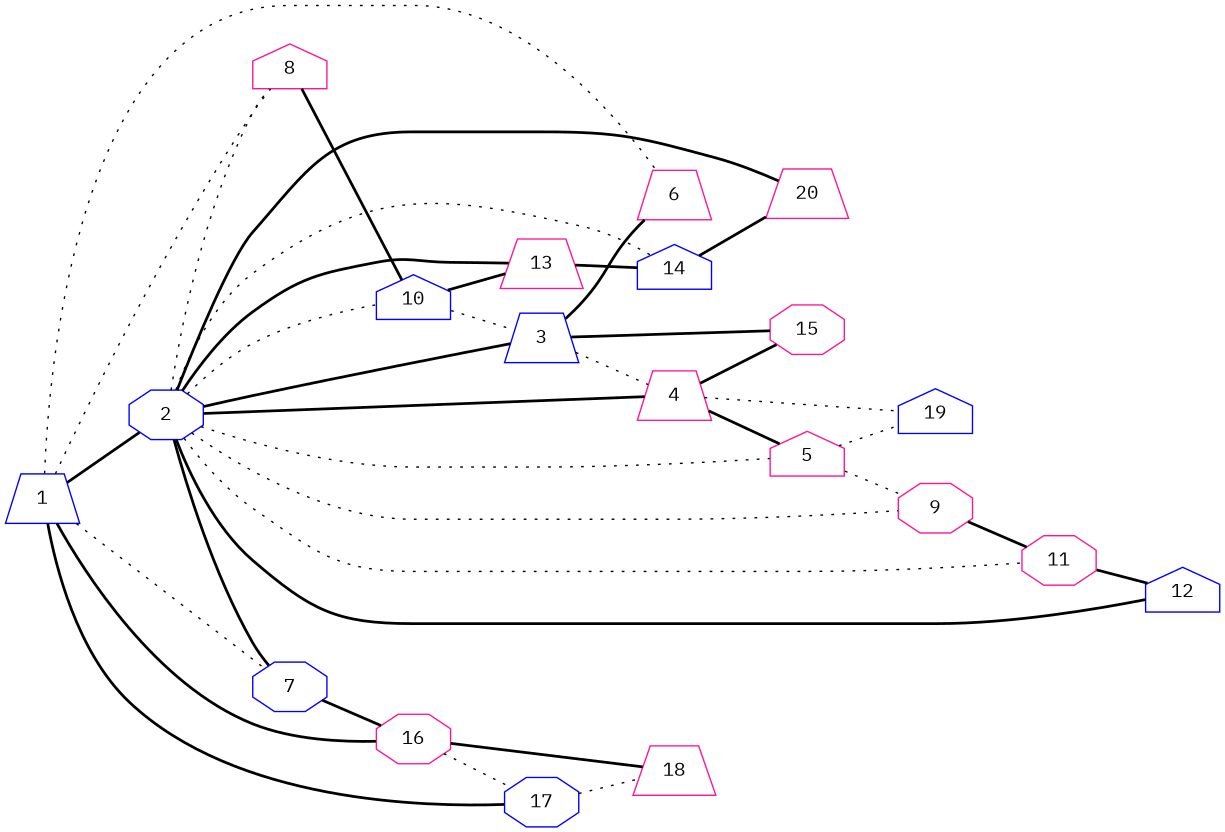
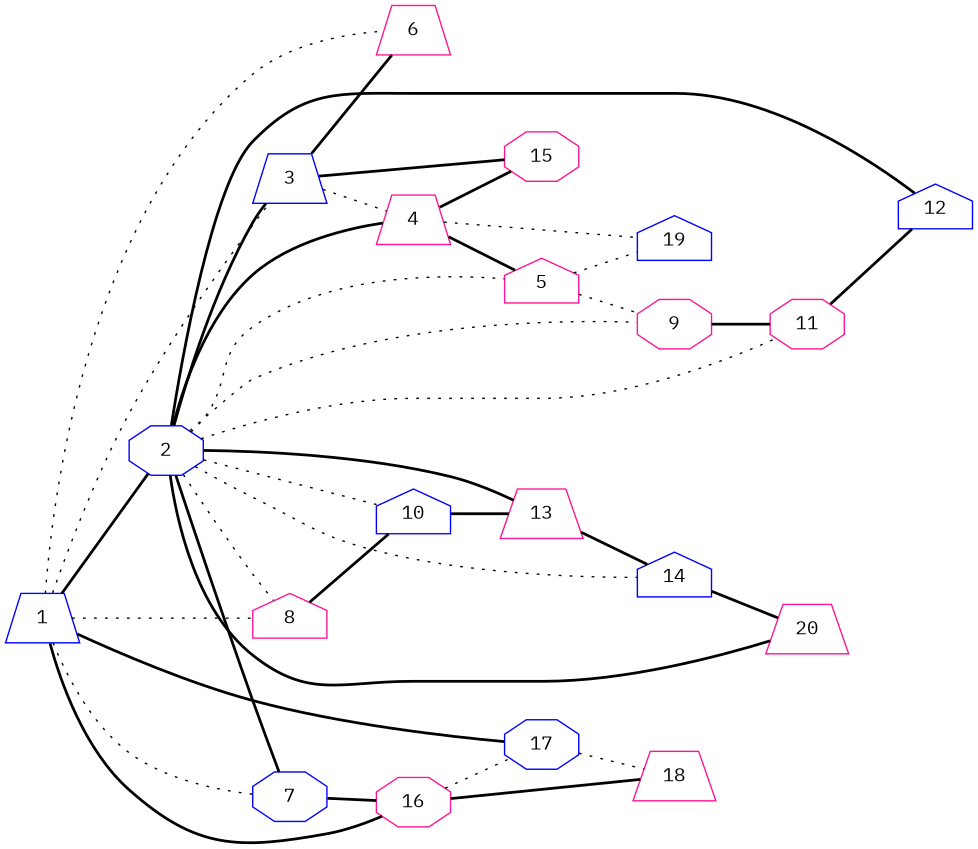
edge "10" -- "3": now "1" -- "3"
